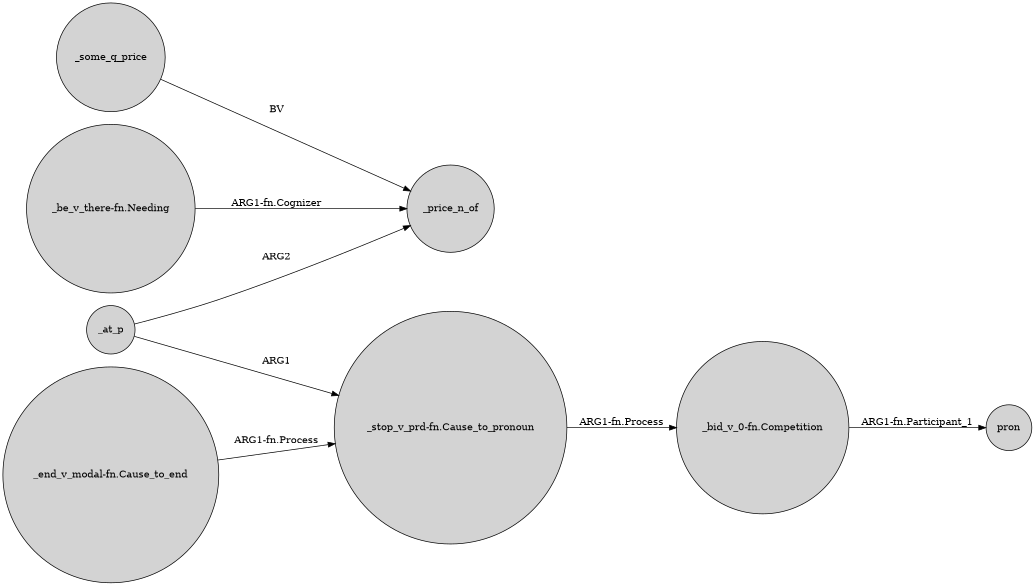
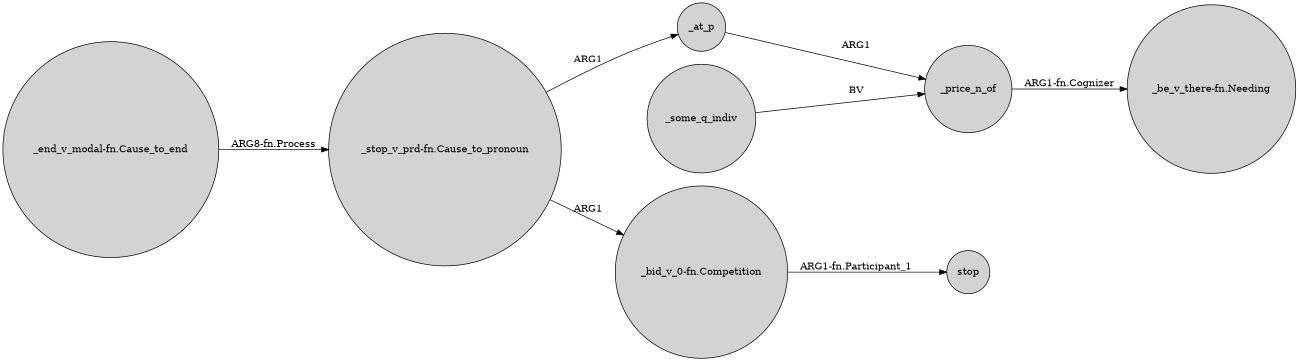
node "_some_q_price": label "_some_q_price" -> "_some_q_indiv"
edge "_be_v_there-fn.Needing" -> "_price_n_of": reversed
edge "_at_p" -> "_price_n_of": label "ARG2" -> "ARG1"
edge "_at_p" -> "_stop_v_prd-fn.Cause_to_pronoun": reversed
edge "_stop_v_prd-fn.Cause_to_pronoun" -> "_bid_v_0-fn.Competition": label "ARG1-fn.Process" -> "ARG1"
node "pron": label "pron" -> "stop"
edge "_end_v_modal-fn.Cause_to_end" -> "_stop_v_prd-fn.Cause_to_pronoun": label "ARG1-fn.Process" -> "ARG8-fn.Process"
